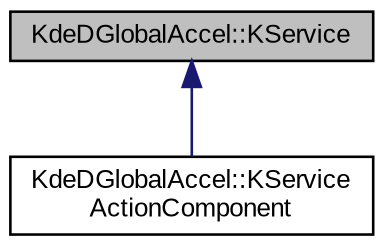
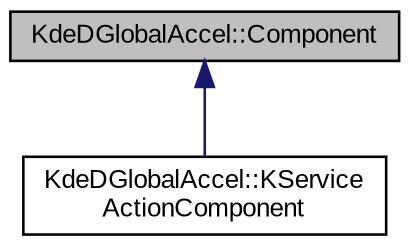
node "KdeDGlobalAccel::KService": label "KdeDGlobalAccel::KService" -> "KdeDGlobalAccel::Component"
